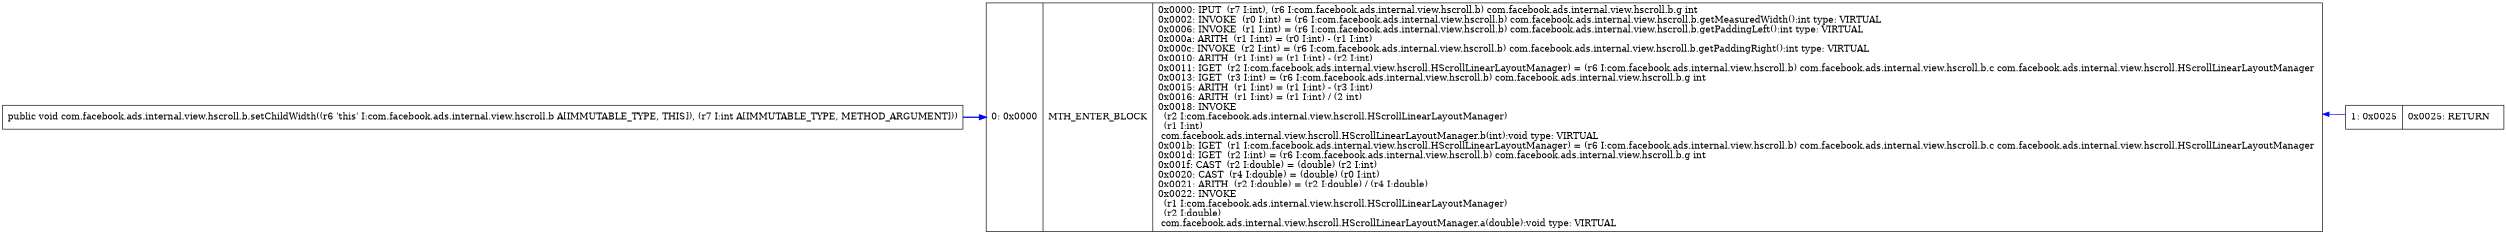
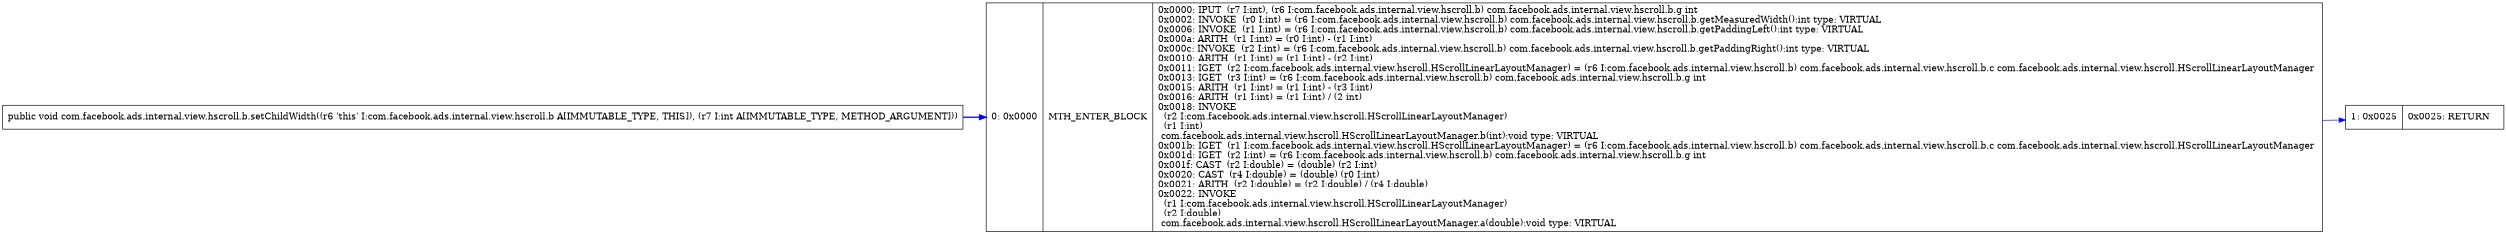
edge "1: 0x0025" -> "0: 0x0000": reversed
